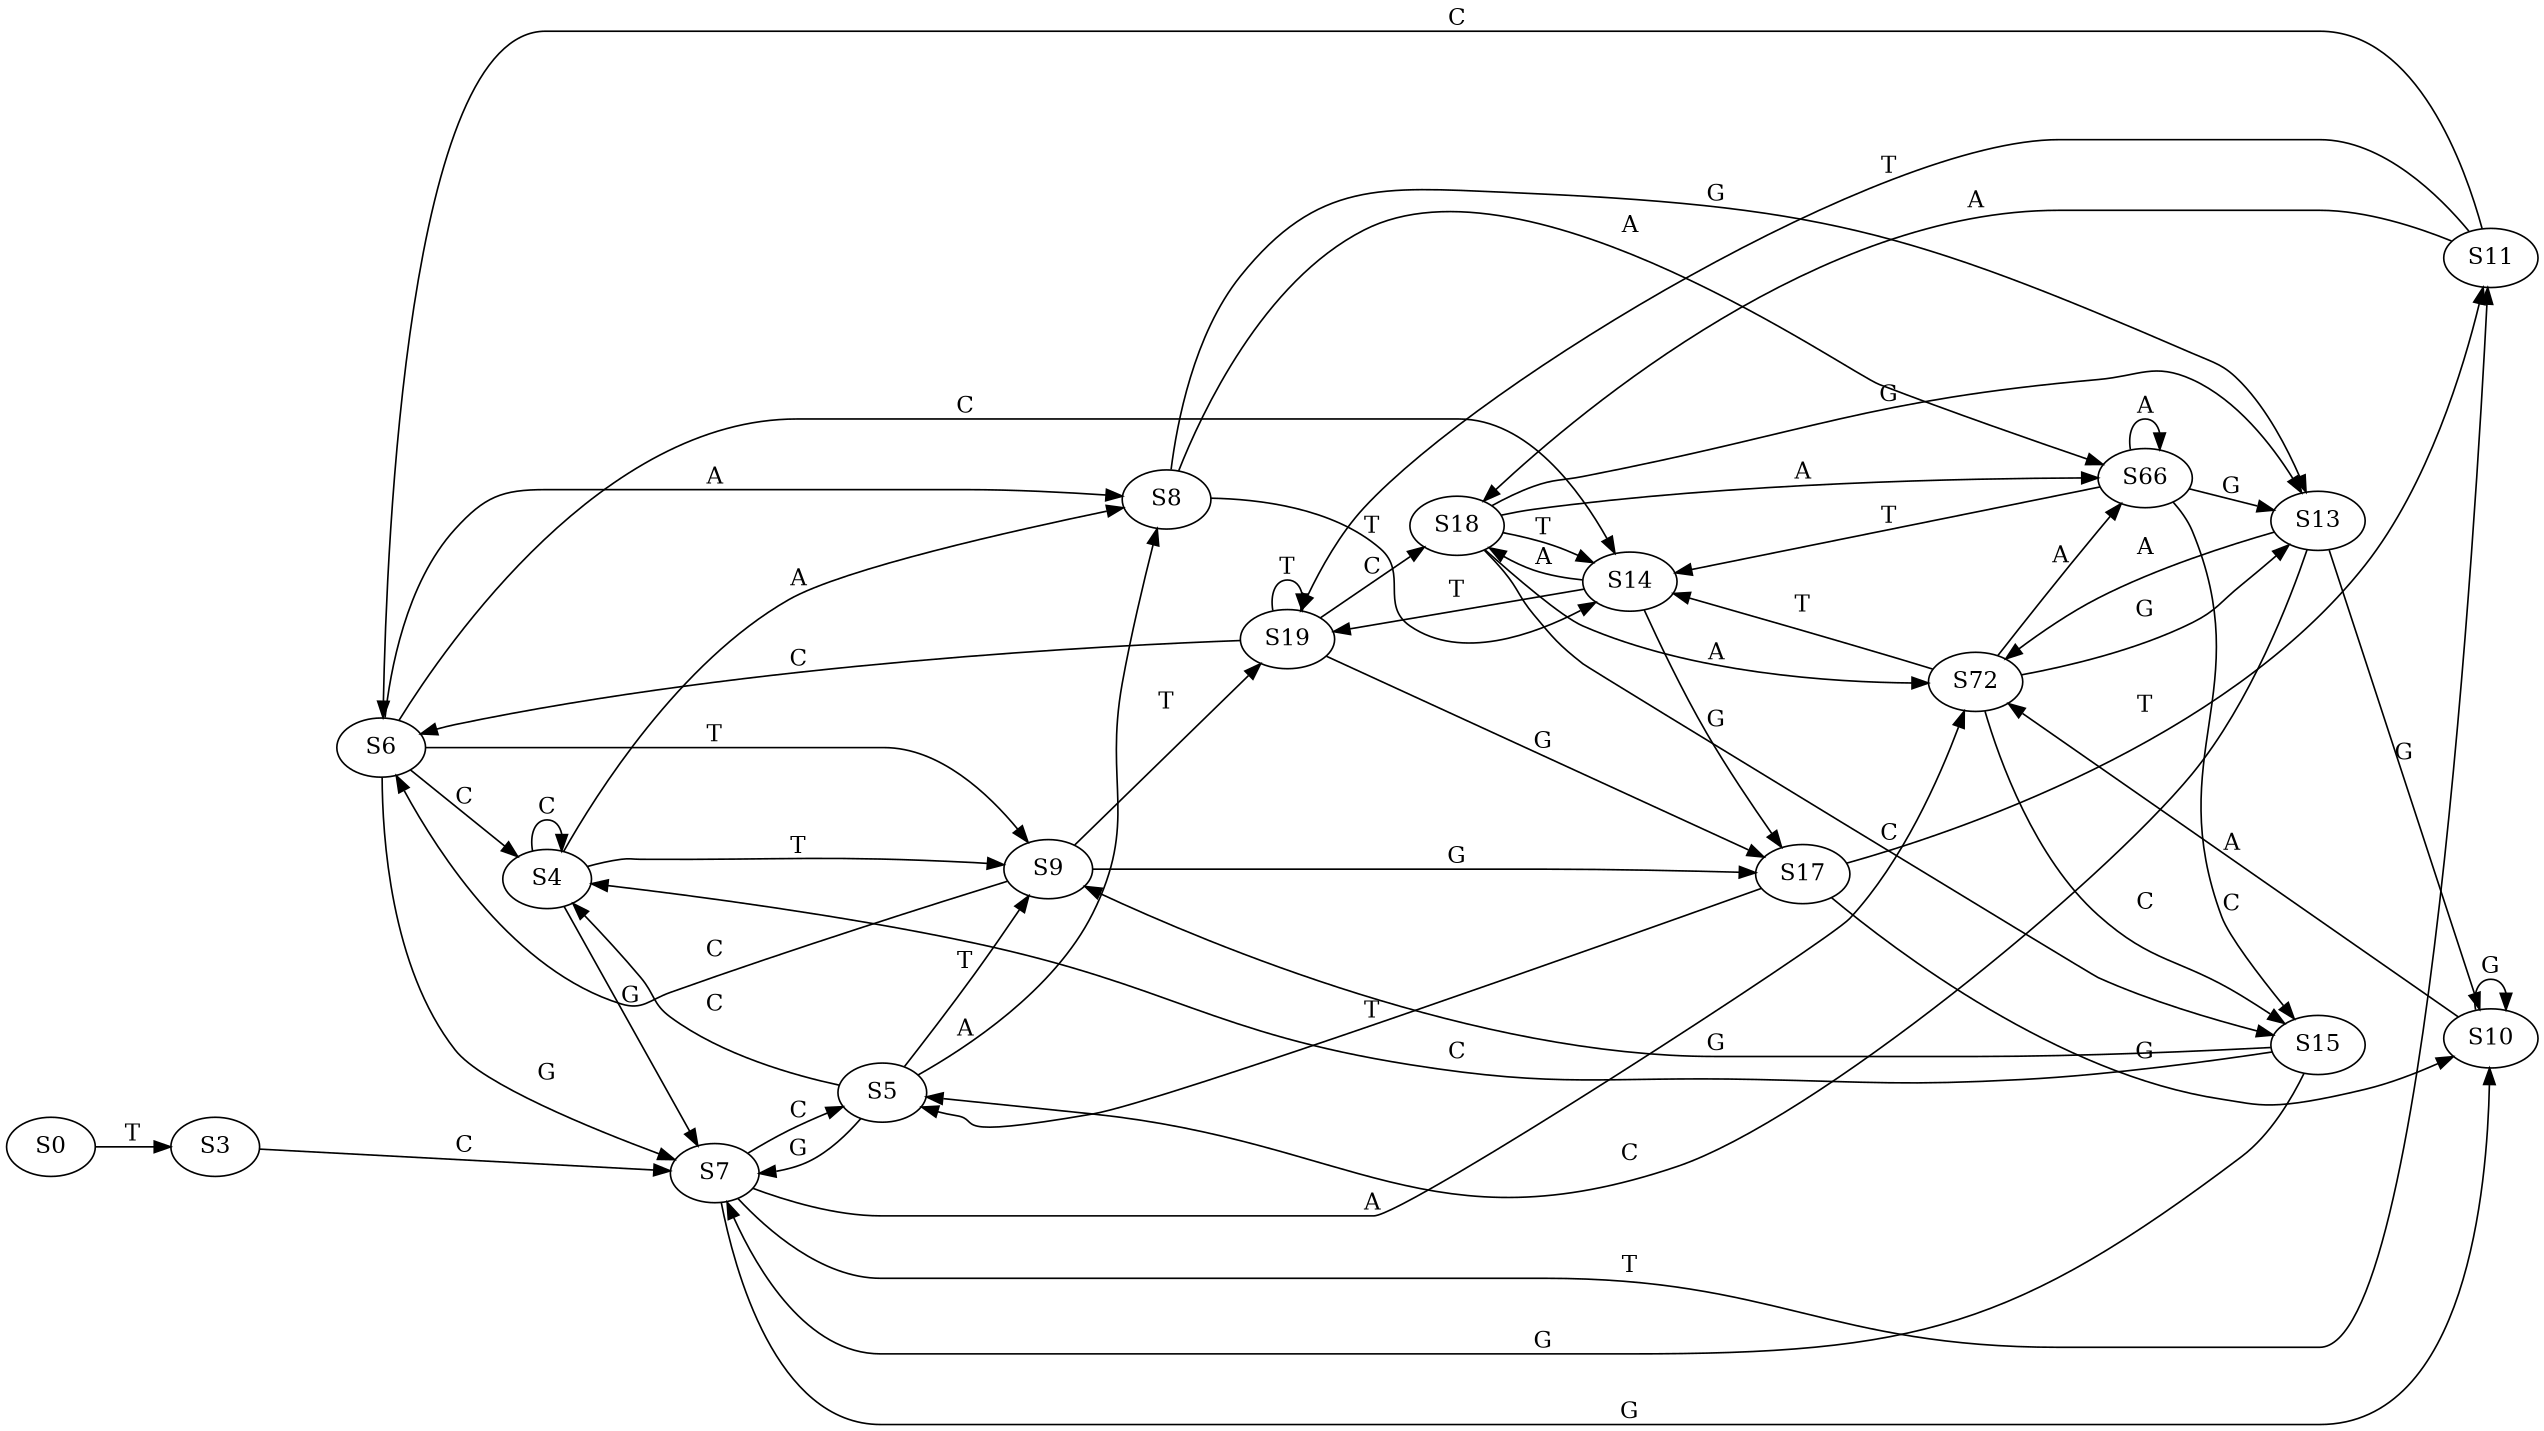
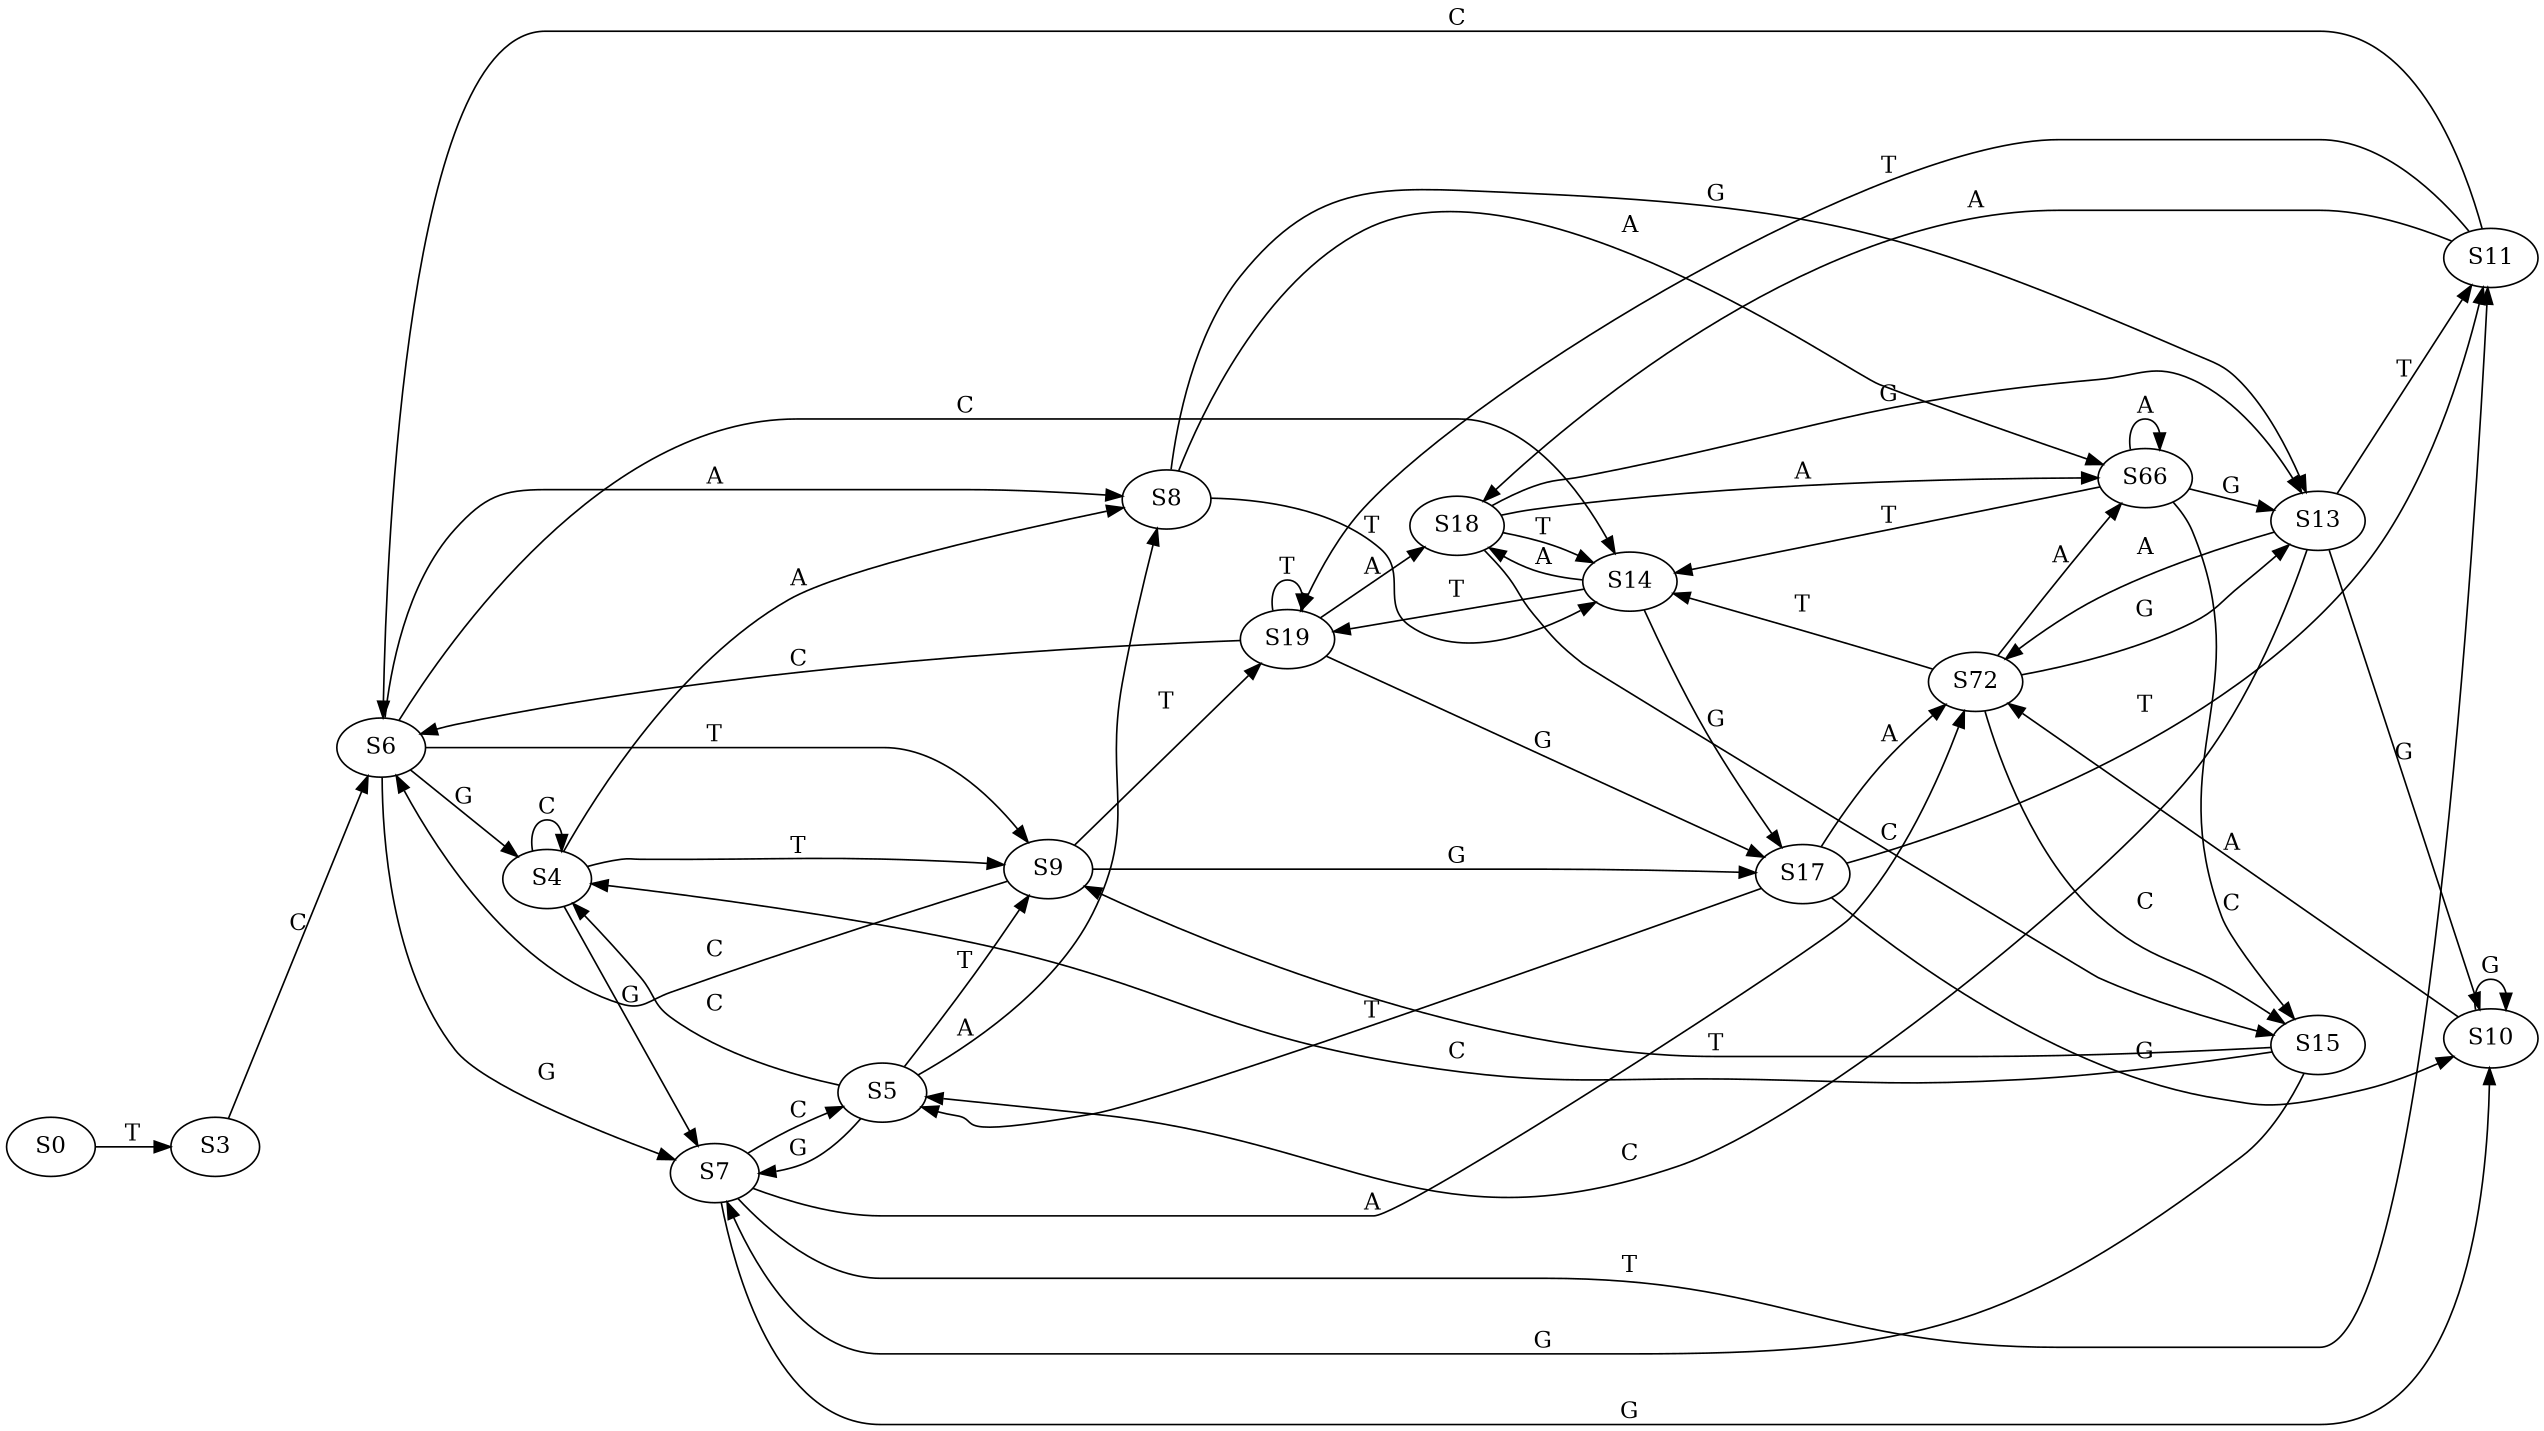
edge "S13" -> "S11": added, label "T"
edge "S19" -> "S18": label "C" -> "A"
edge "S18" -> "S72": now "S17" -> "S72"
edge "S6" -> "S4": label "C" -> "G"
edge "S15" -> "S9": label "G" -> "T"
edge "S3" -> "S7": now "S3" -> "S6"
